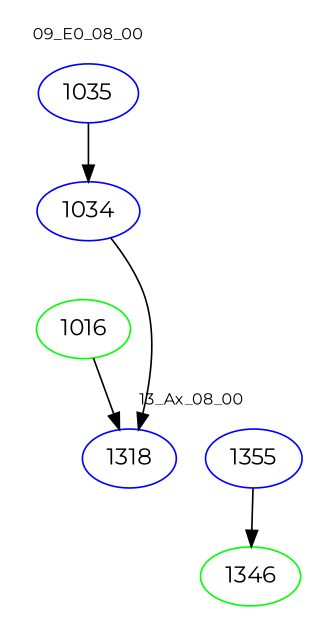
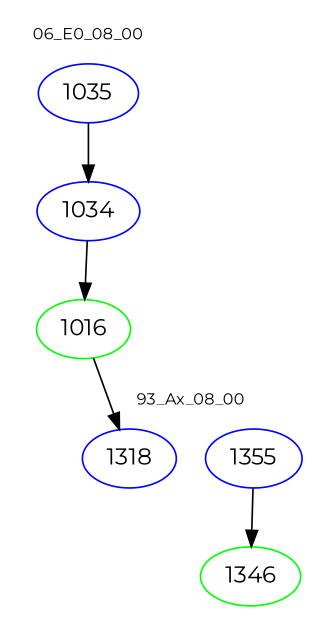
cluster "09_E0_08_00": label "09_E0_08_00" -> "06_E0_08_00"
edge "1034" -> "1318": now "1034" -> "1016"
cluster "13_Ax_08_00": label "13_Ax_08_00" -> "93_Ax_08_00"
